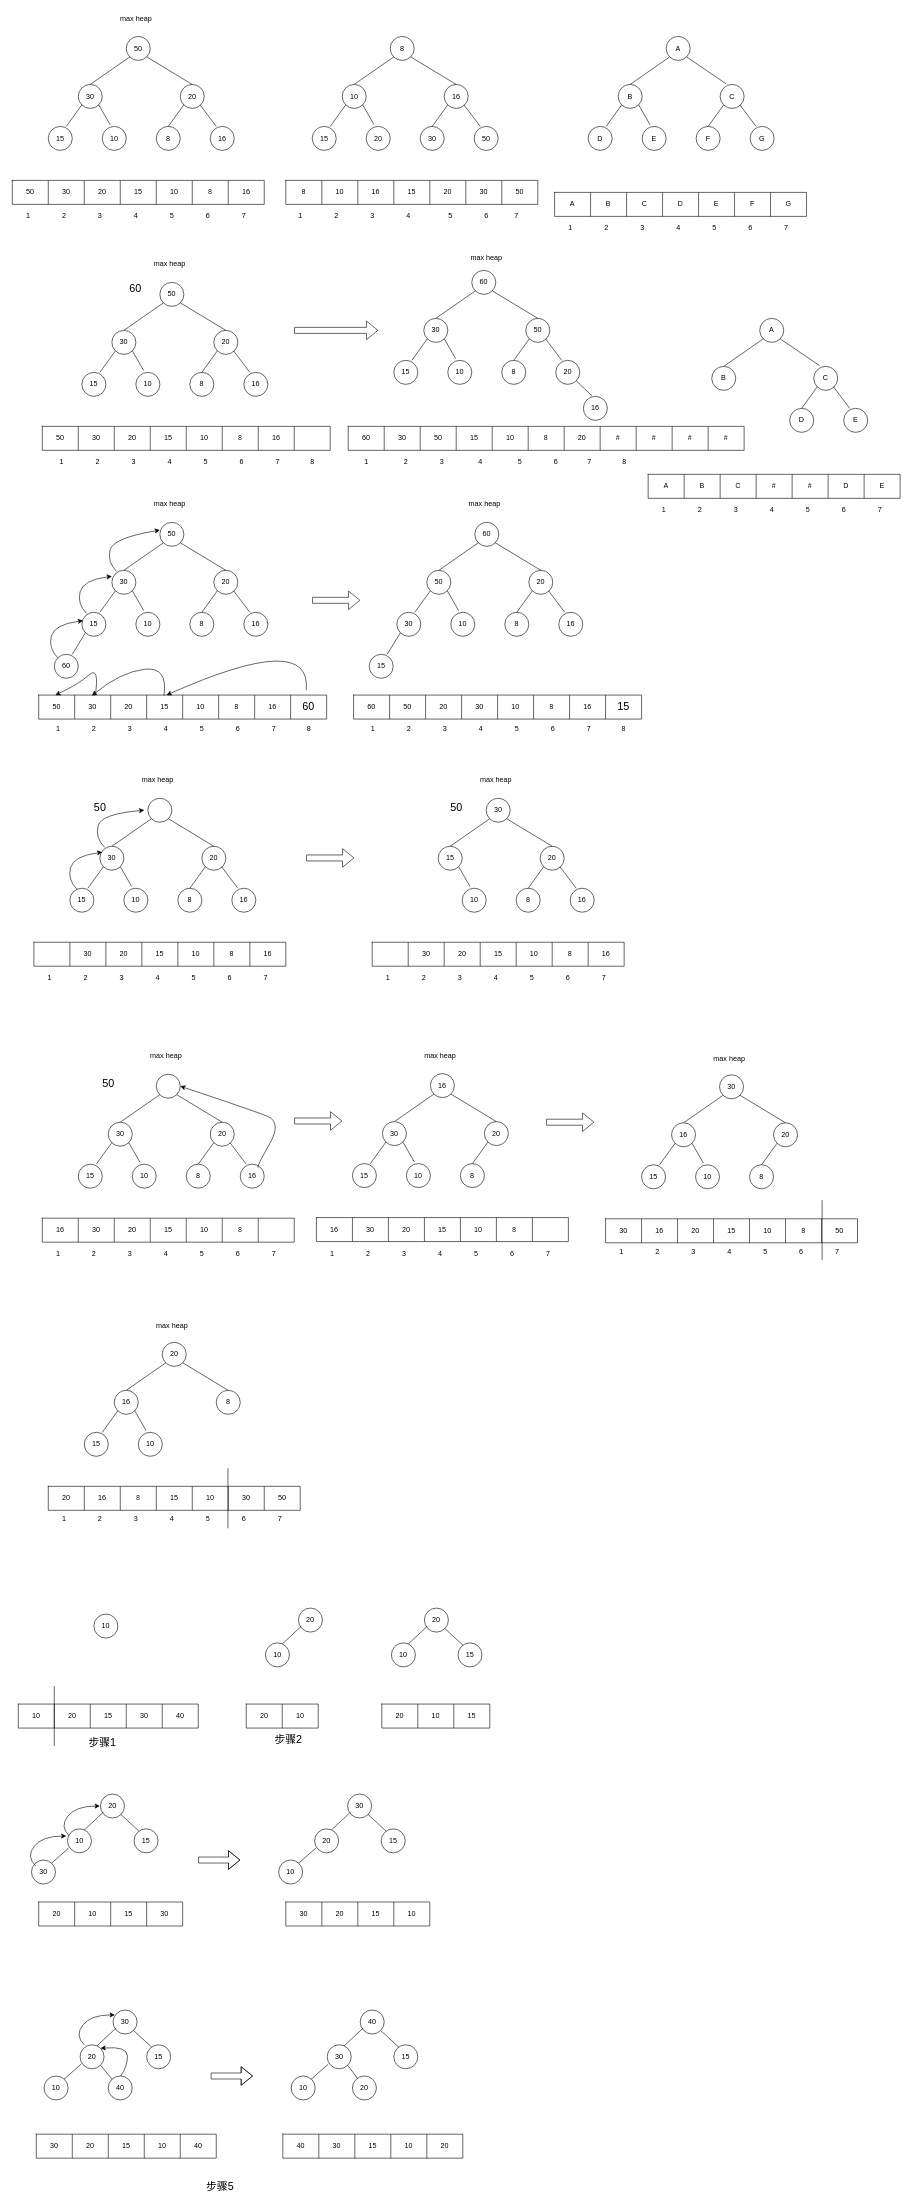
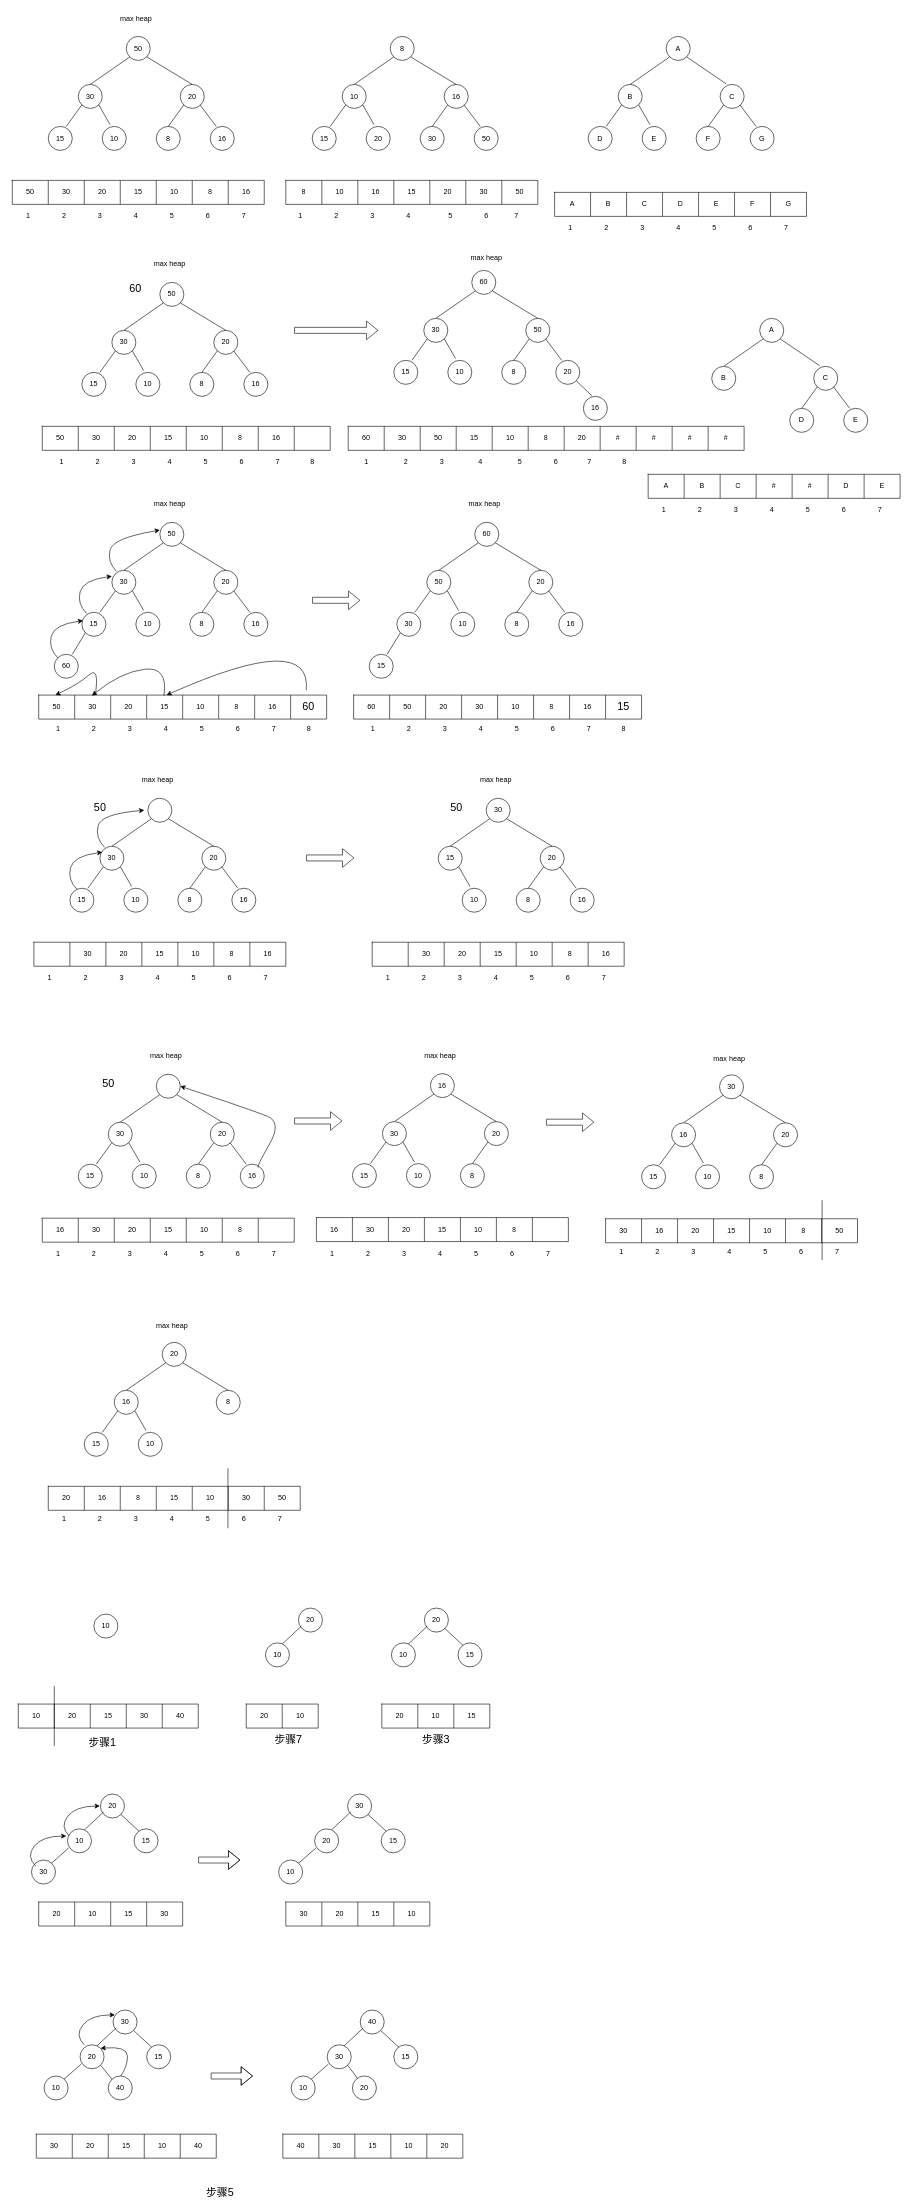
node "步骤2": label "步骤2" -> "步骤7"
node "步骤3": added
node "步骤5": moved (220, 2187) -> (220, 2193)
